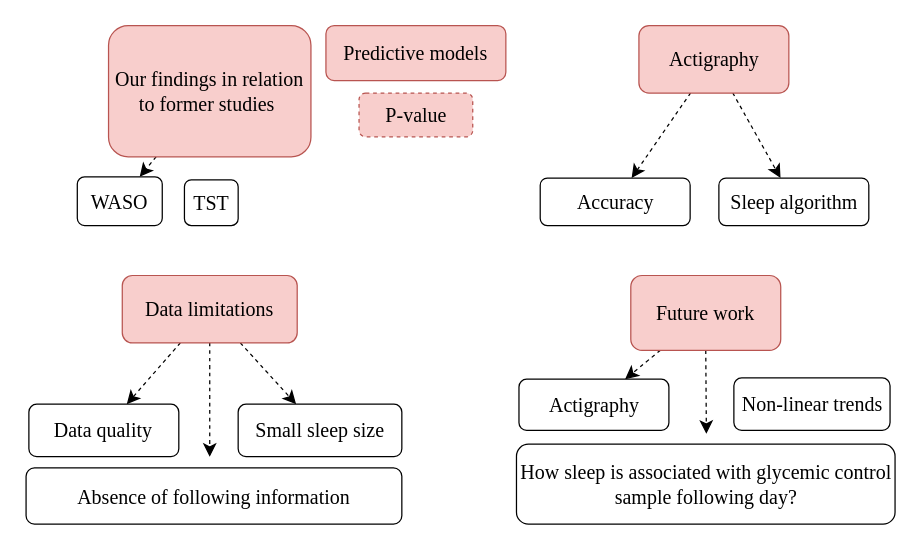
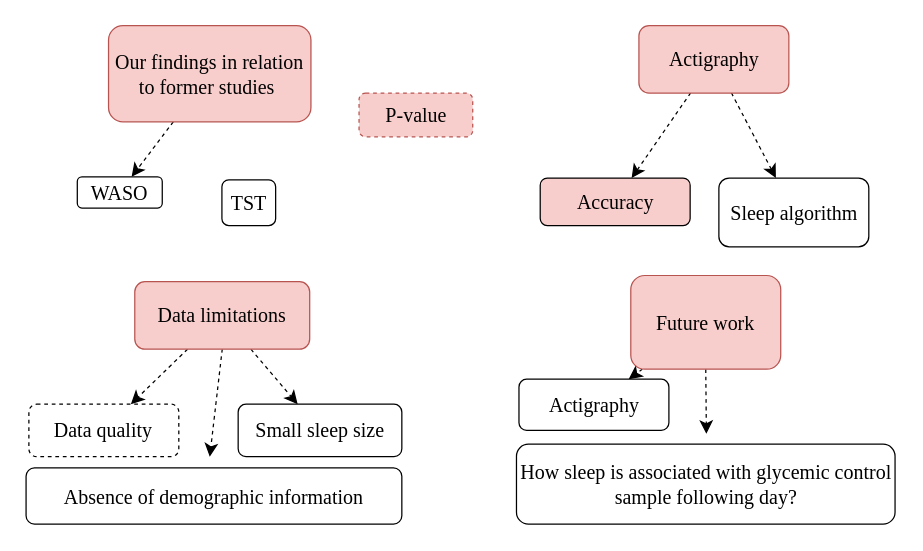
node "Predictive models": removed
node "Our findings in relation to former studies": size 203x131 -> 203x96
node "WASO": size 85x49 -> 85x31
node "Accuracy": fillcolor #ffffff -> #f8cecc
node "Sleep algorithm": size 150x48 -> 150x69
node "TST": moved (211, 203) -> (248, 203)
node "Data limitations": moved (209, 309) -> (222, 316)
node "Future work": size 150x75 -> 150x94
node "Non-linear trends": removed
node "Data quality": style solid -> dashed
node "Absence of following information": label "Absence of following information" -> "Absence of demographic information"
